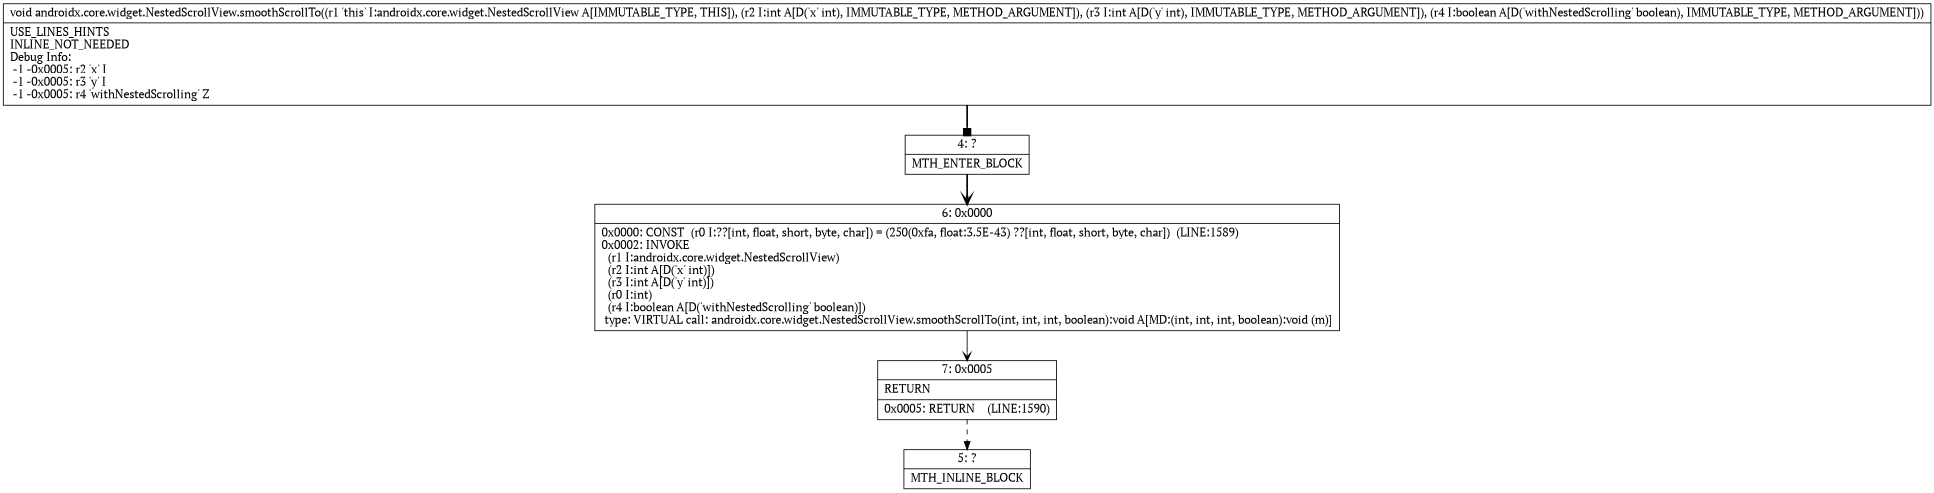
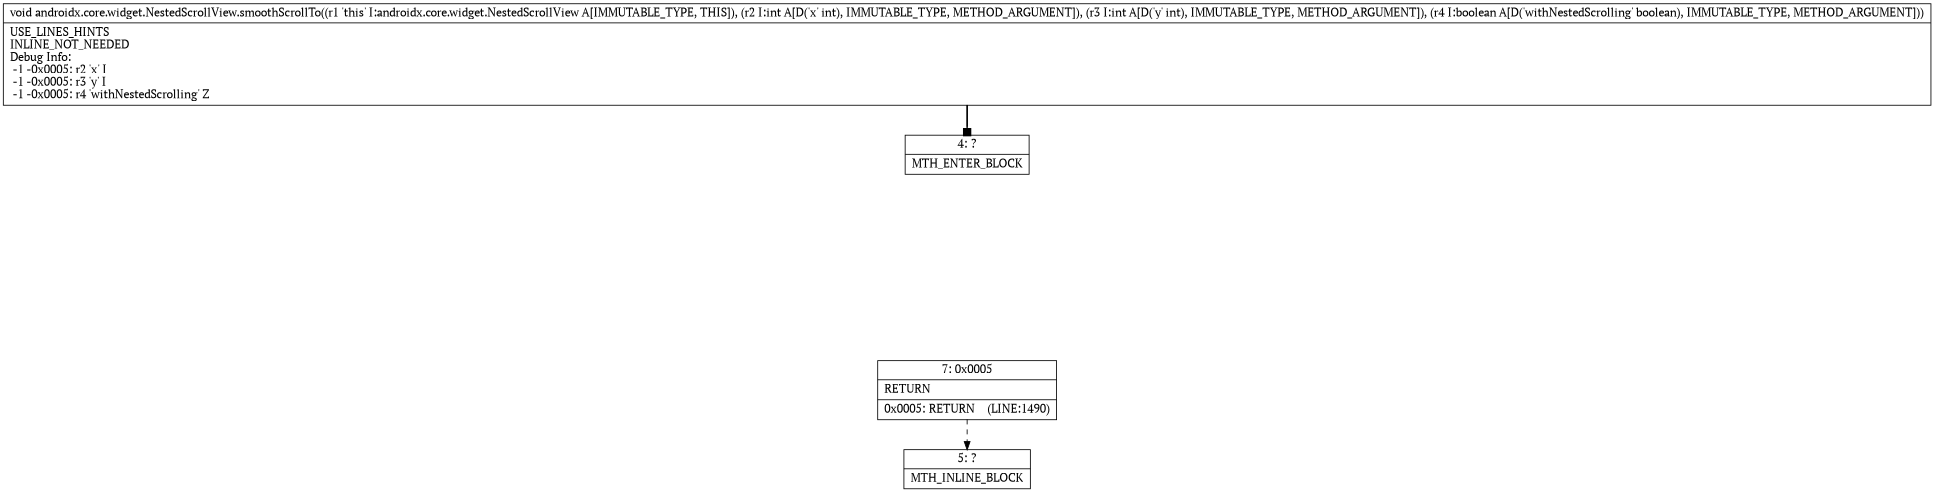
node "6: 0x0000": removed
node "7: 0x0005": text "0x0005: RETURN    (LINE:1590)" -> "0x0005: RETURN    (LINE:1490)"
